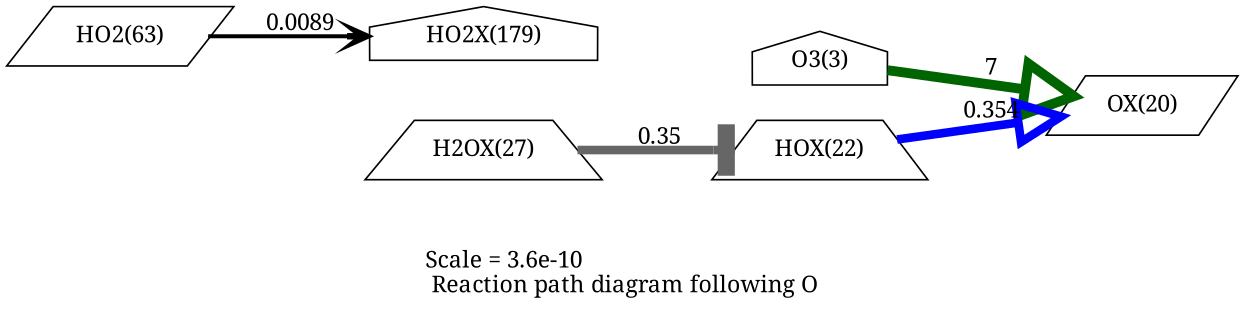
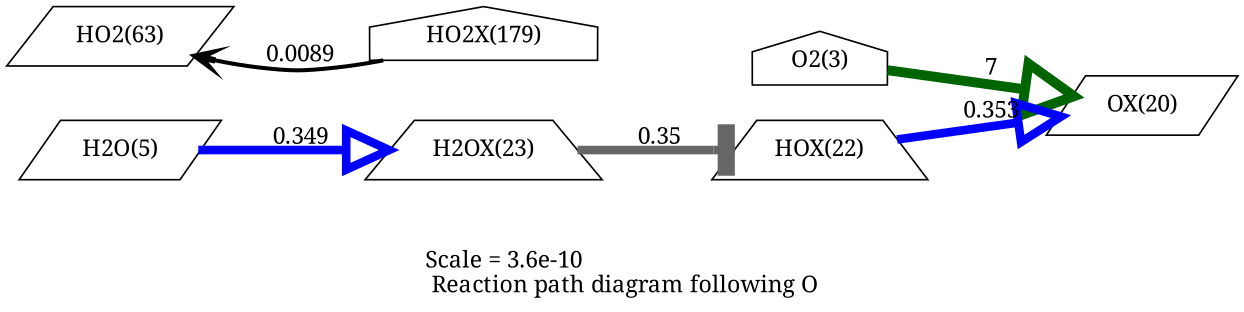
edge "HO2(63)" -> "HO2X(179)": reversed
node "O3(3)": label "O3(3)" -> "O2(3)"
edge "HOX(22)" -> "OX(20)": label " 0.354" -> " 0.353"
node "H2O(5)": added
node "H2OX(27)": label "H2OX(27)" -> "H2OX(23)"
